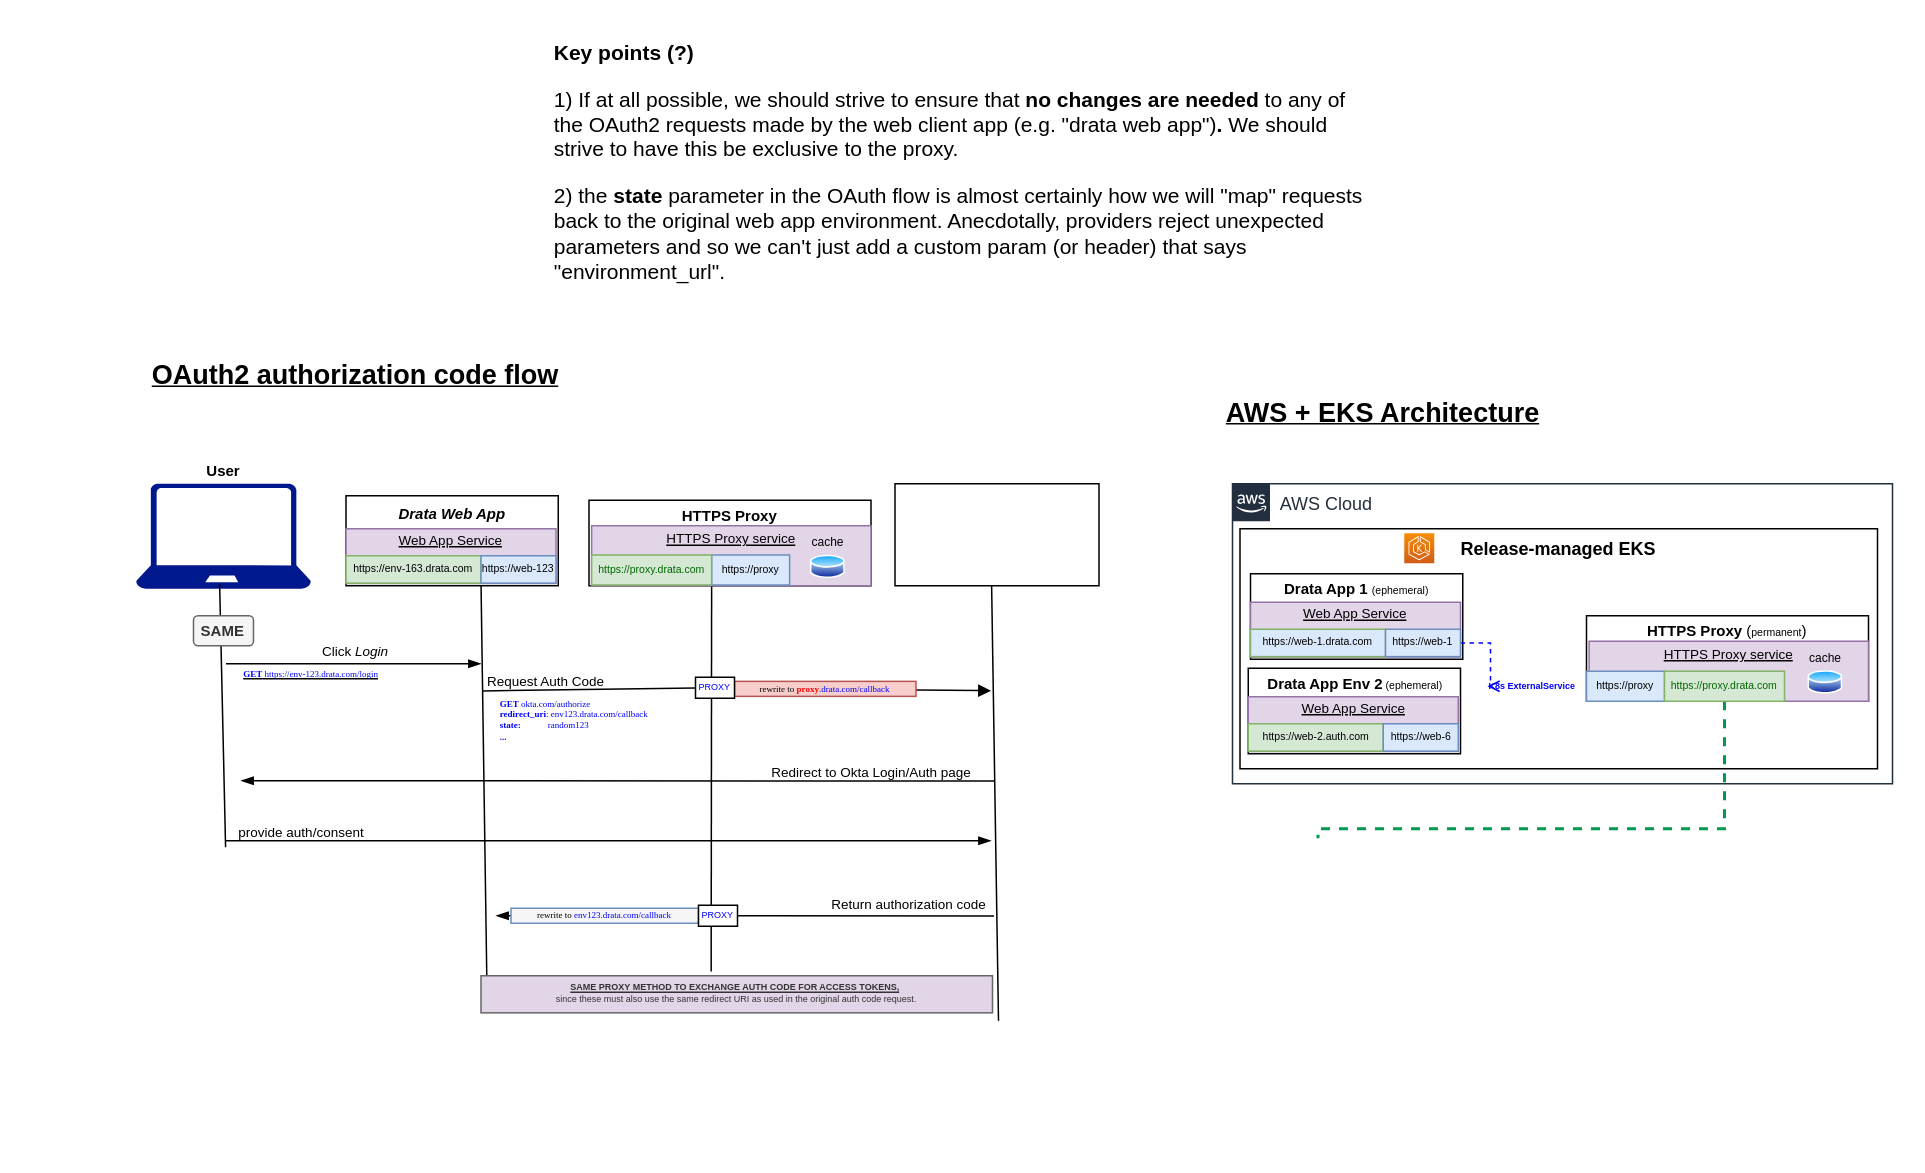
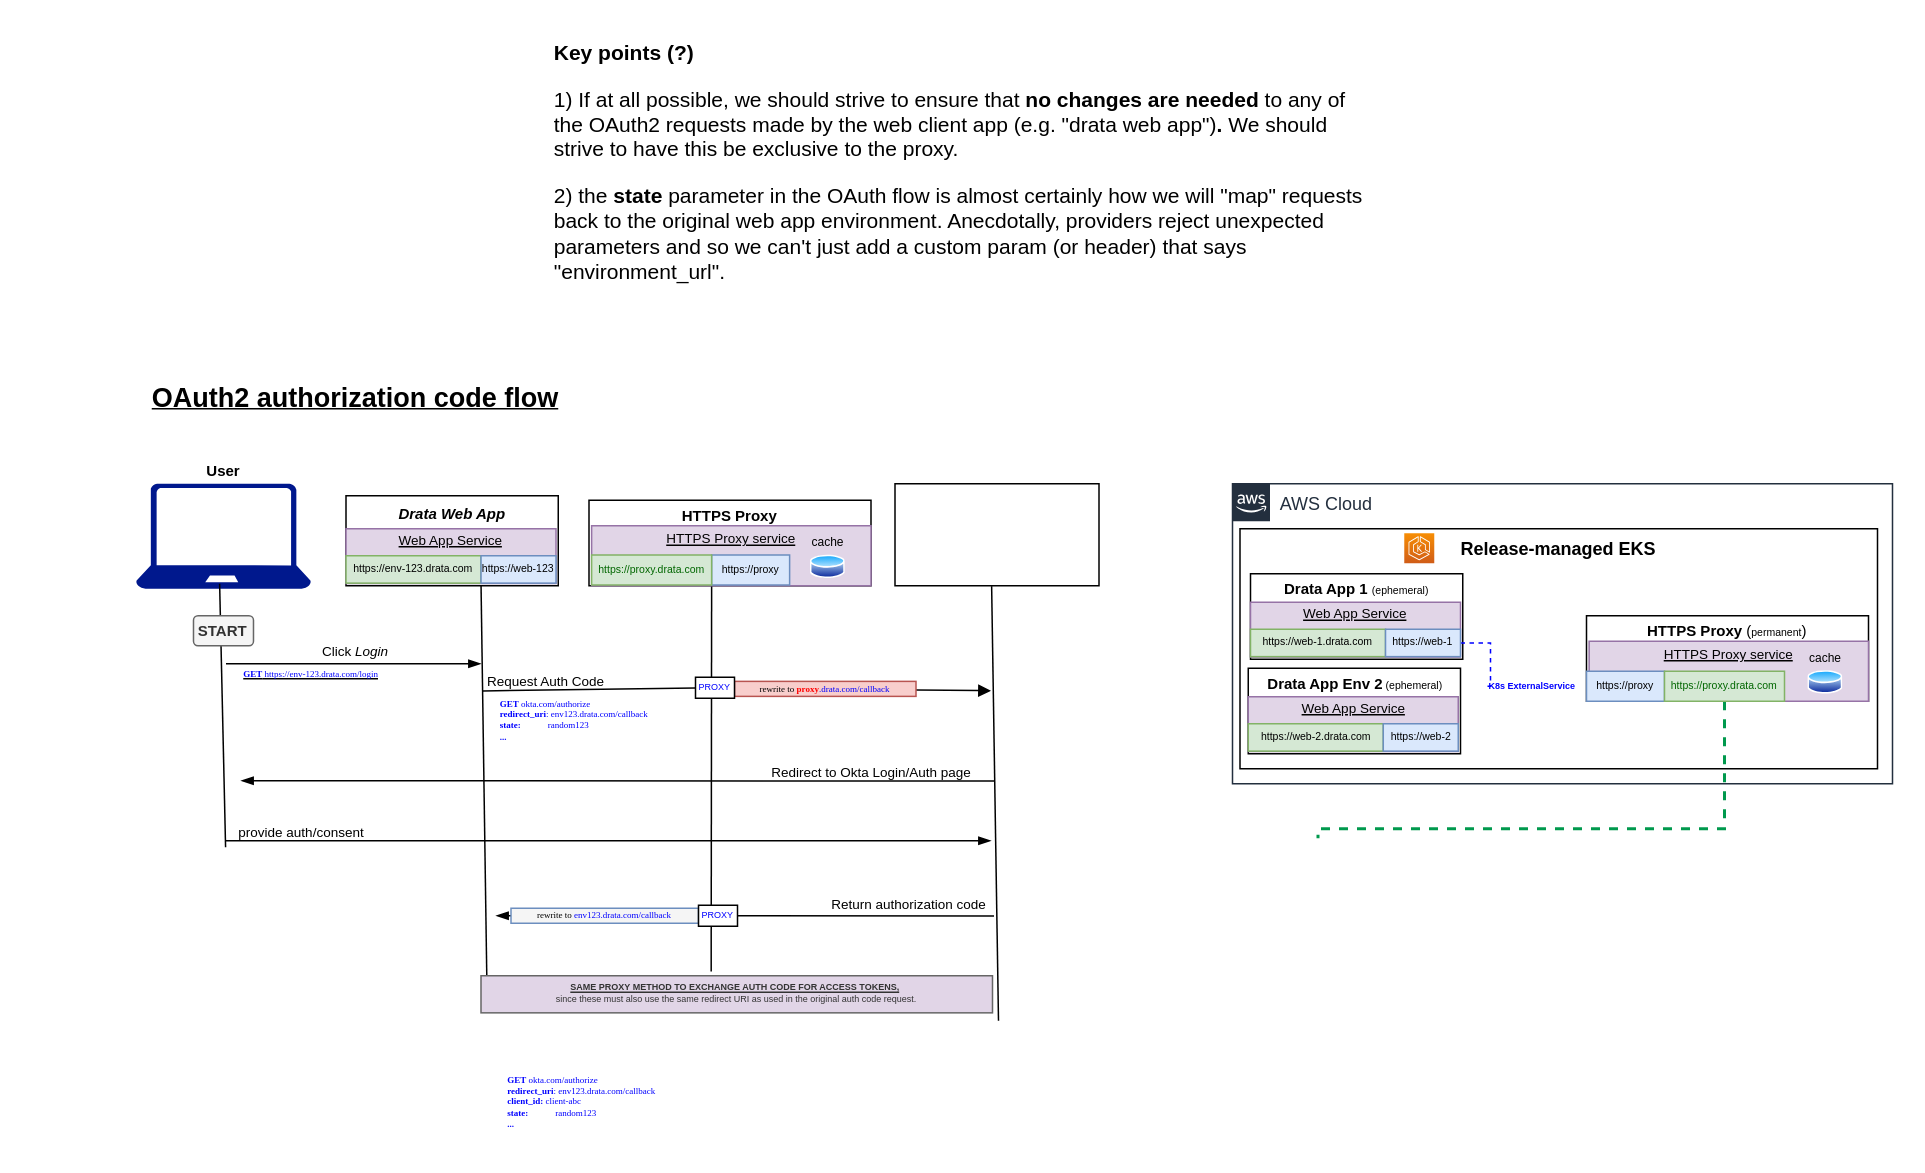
node "OAuth2 authorization code flow": moved (356, 376) -> (356, 398)
node "AWS + EKS Architecture": removed
node "https://env-163.drata.com": label "https://env-163.drata.com" -> "https://env-123.drata.com"
node "SAME": label "SAME" -> "START"
node "https://web-1.drata.com": fillcolor #dae8fc -> #d5e8d4
edge "https://web-1" -> "K8s ExternalService": arrowhead open -> none
node "https://web-2.auth.com": label "https://web-2.auth.com" -> "https://web-2.drata.com"
node "https://web-6": label "https://web-6" -> "https://web-2"
node "GET okta.com/authorize redirect_uri: env123.drata.com/callbackclient_id: client-abc state: random123 ...": added
